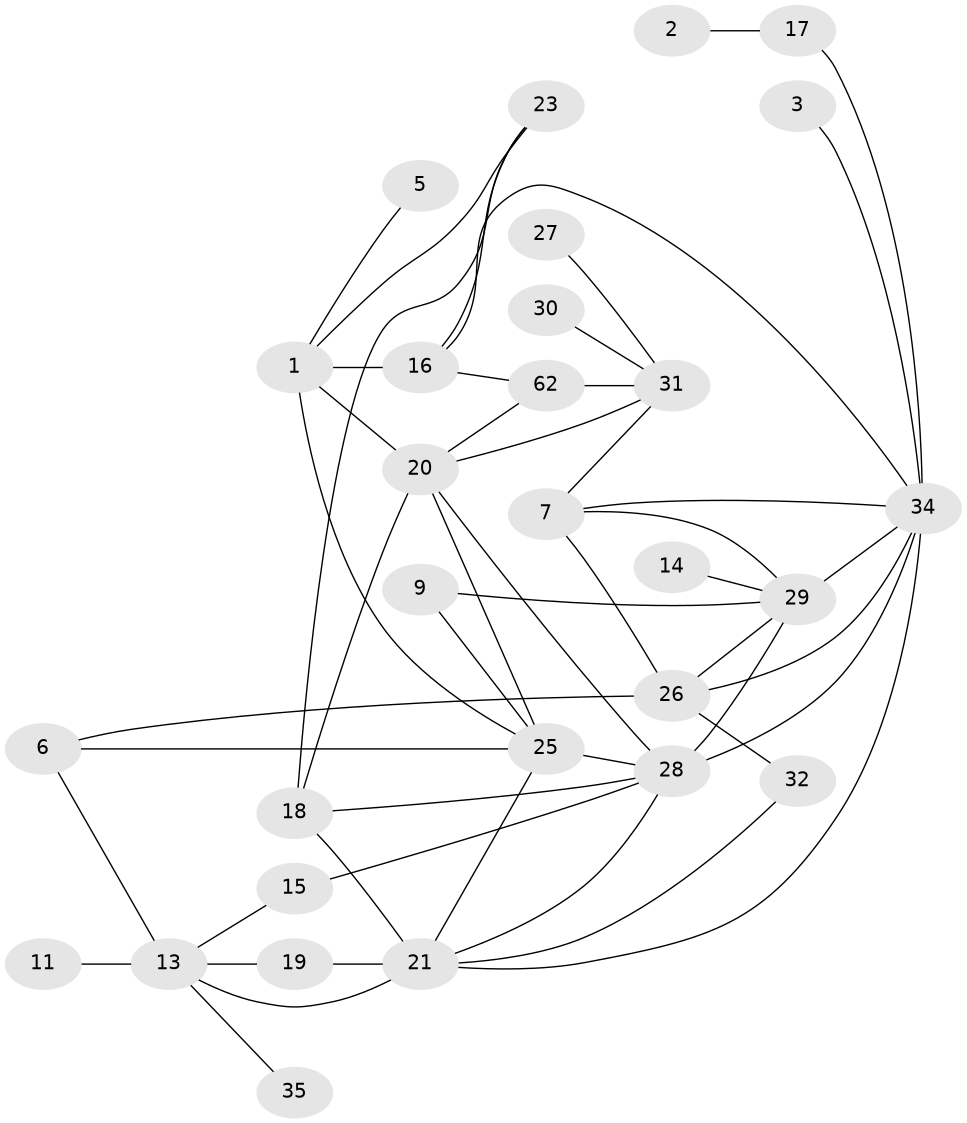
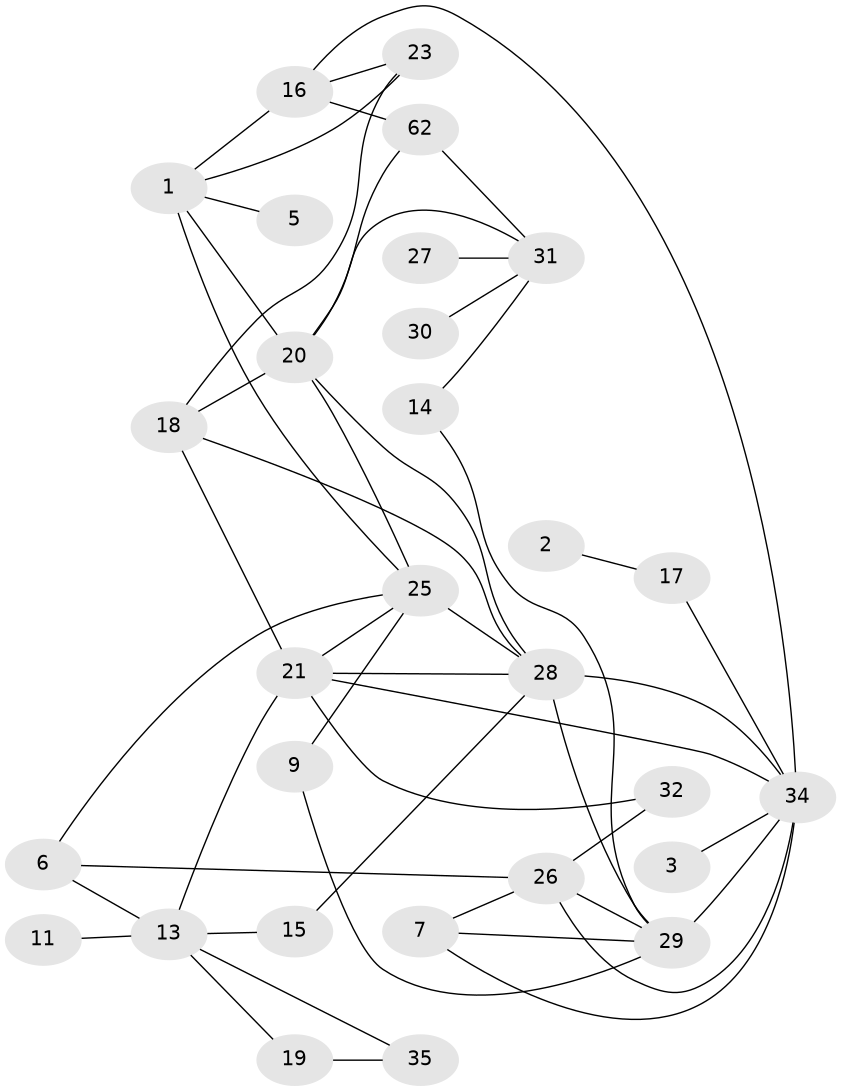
edge "31" -- "7": now "31" -- "14"
edge "19" -- "21": now "19" -- "35"
